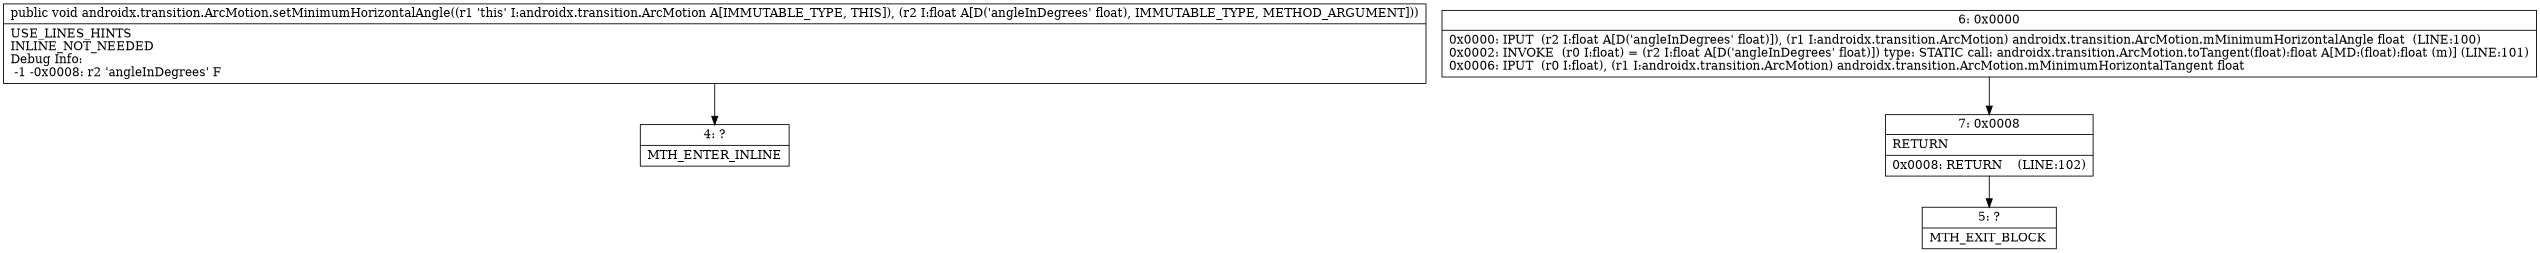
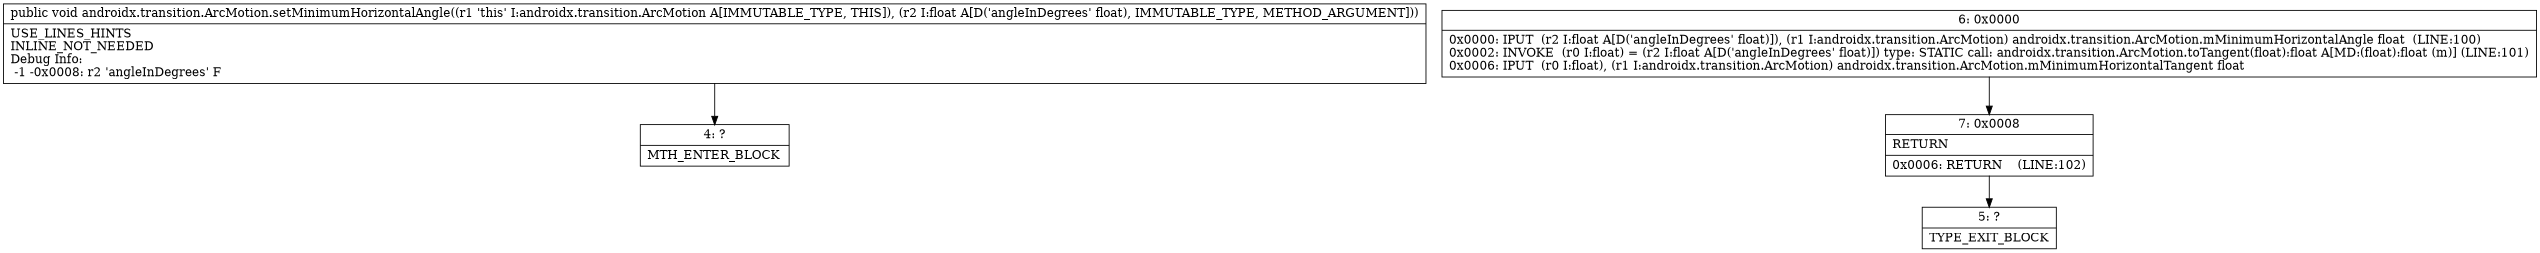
node "4: ?": text "MTH_ENTER_INLINE" -> "MTH_ENTER_BLOCK"
node "7: 0x0008": text "0x0008: RETURN    (LINE:102)" -> "0x0006: RETURN    (LINE:102)"
node "5: ?": text "MTH_EXIT_BLOCK" -> "TYPE_EXIT_BLOCK"
